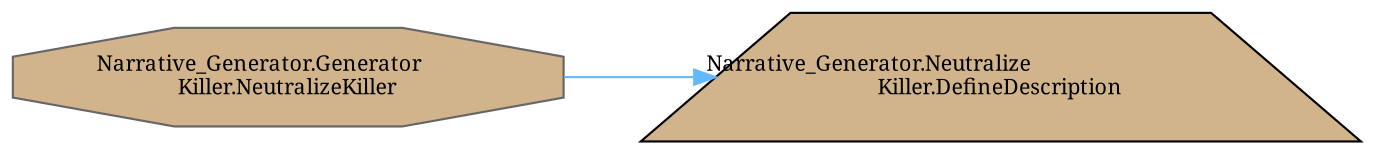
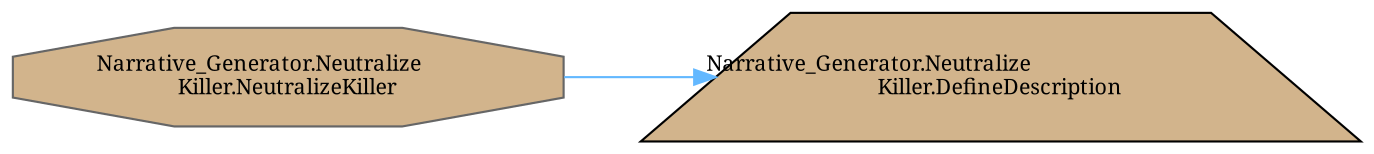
node "Narrative_Generator.Generator Killer.NeutralizeKiller": label "Narrative_Generator.Generator Killer.NeutralizeKiller" -> "Narrative_Generator.Neutralize Killer.NeutralizeKiller"
